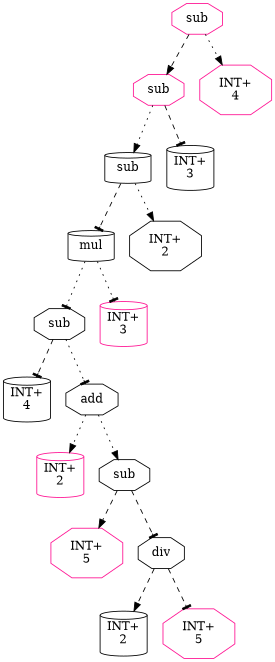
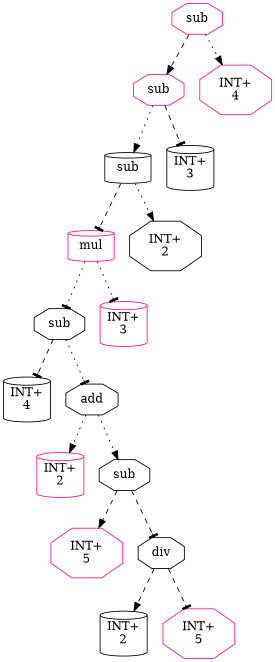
node "mul": color black -> deeppink
